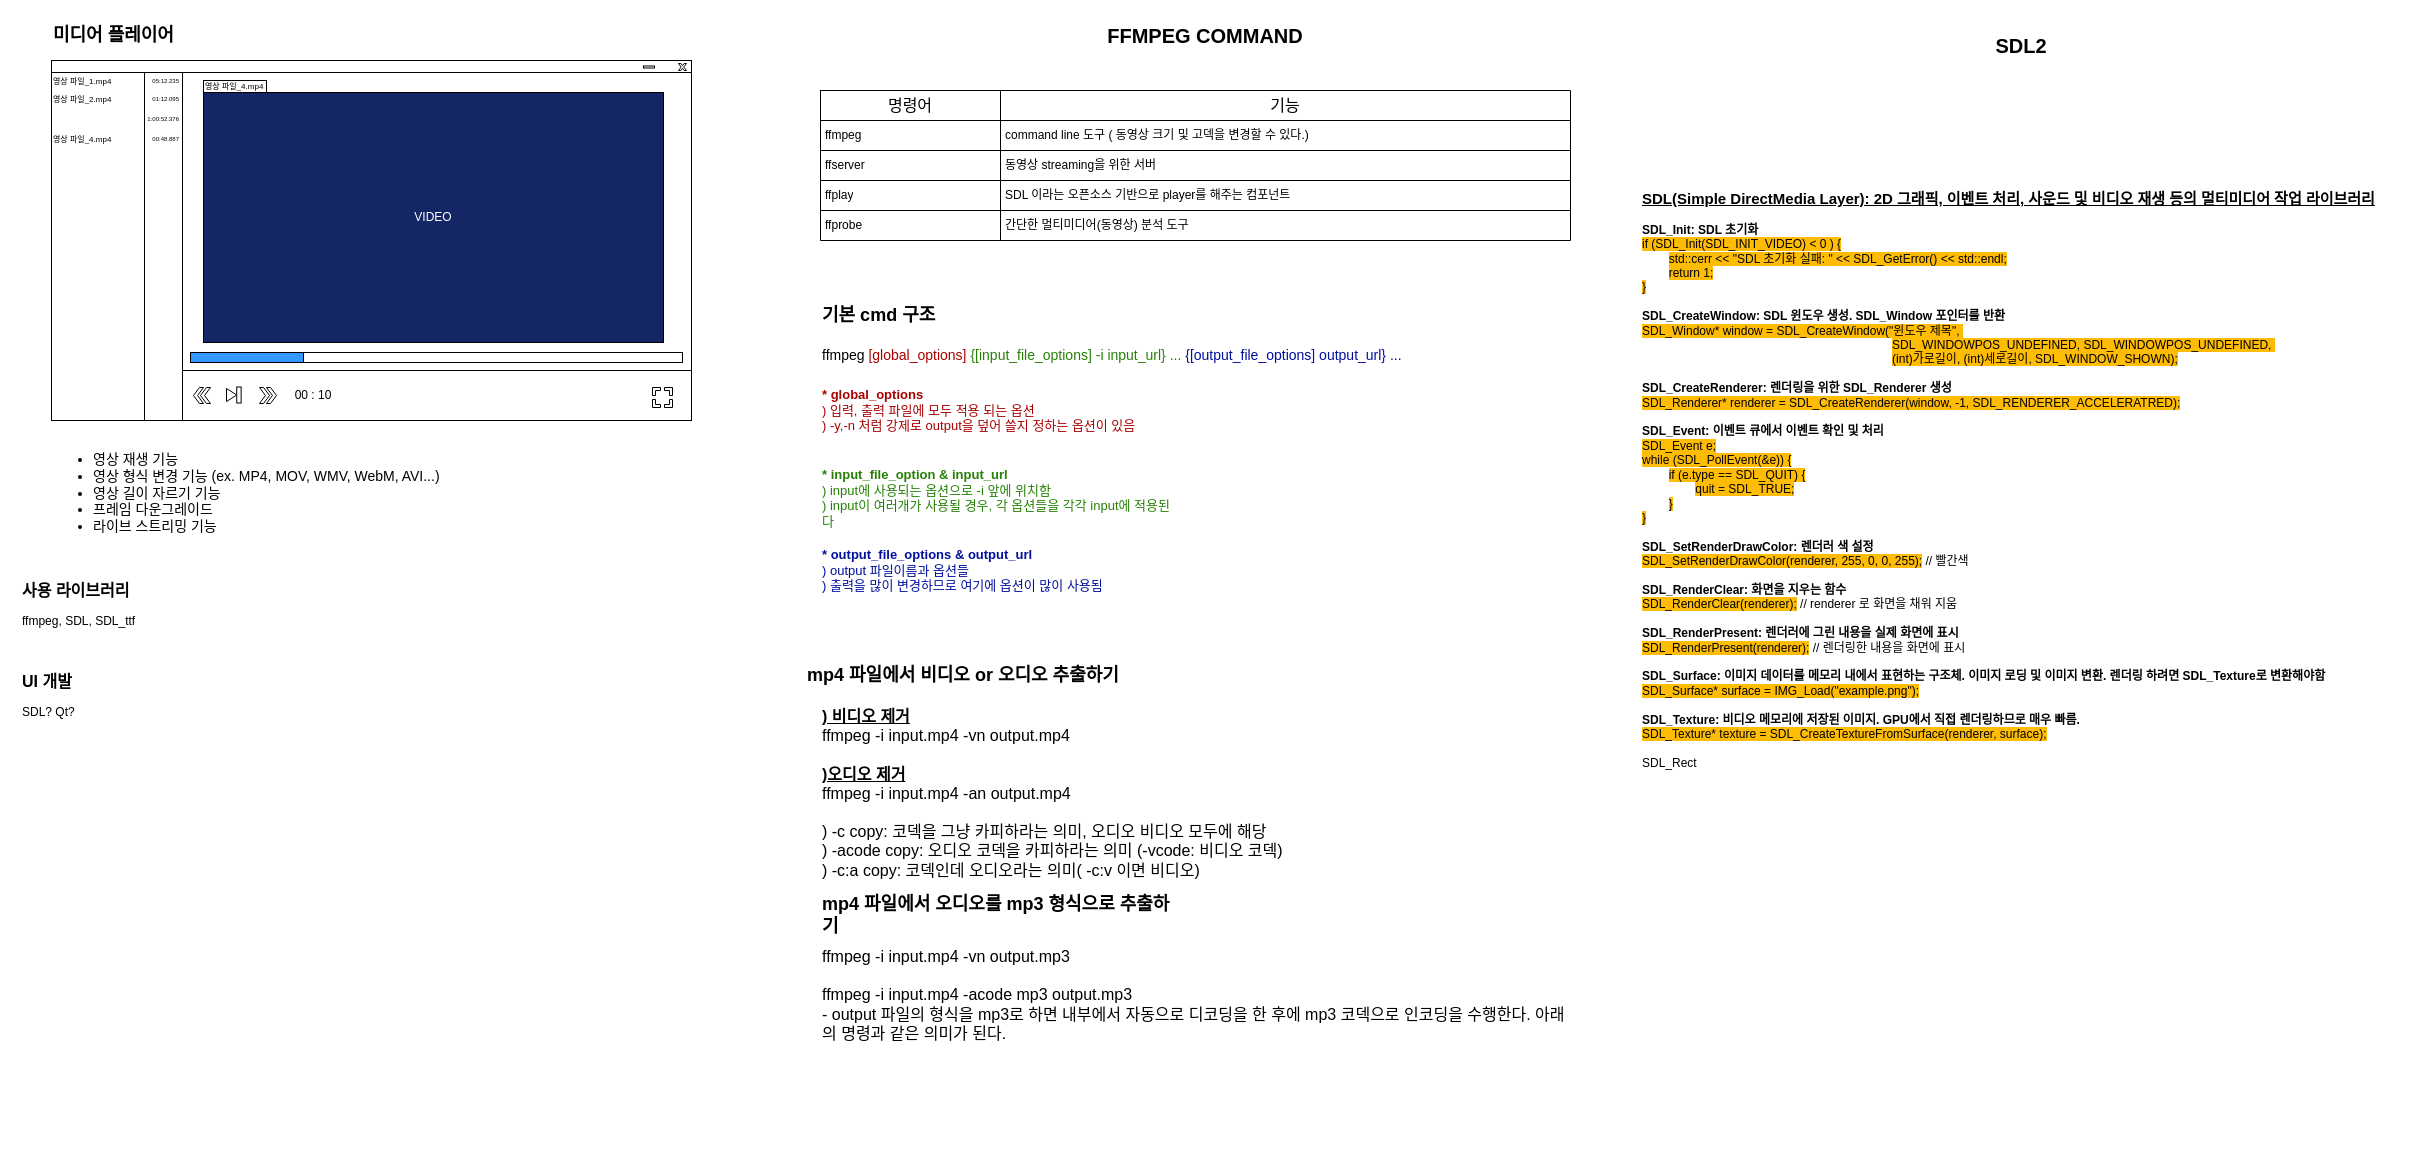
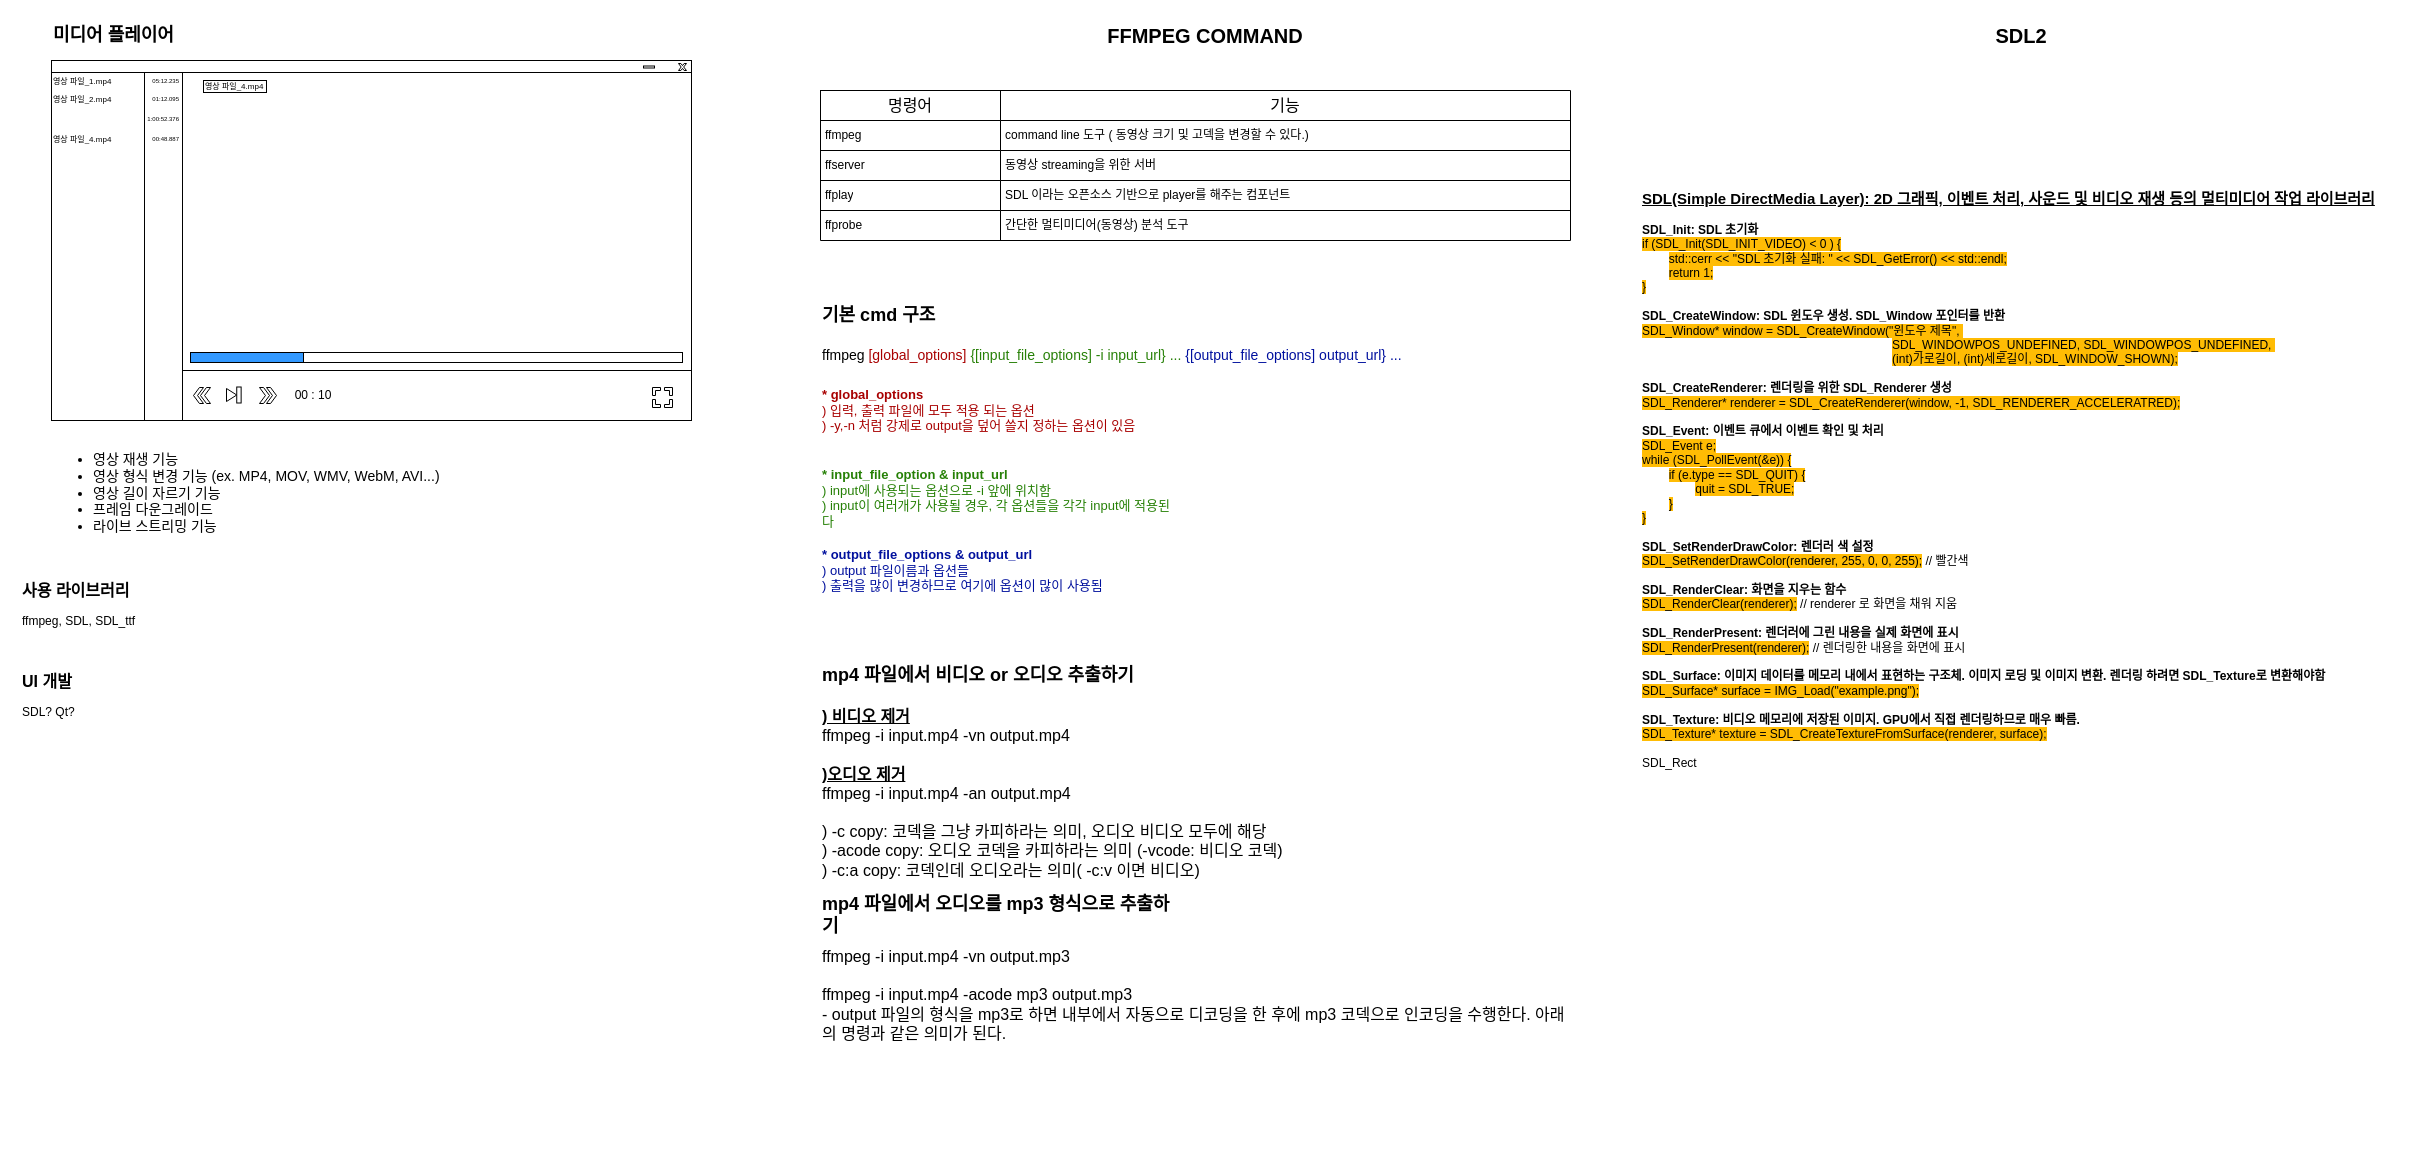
node "SDL2": moved (2022, 46) -> (2022, 36)
node "VIDEO": removed
node "mp4 파일에서 비디오 or 오디오 추출하기": moved (966, 676) -> (981, 676)
